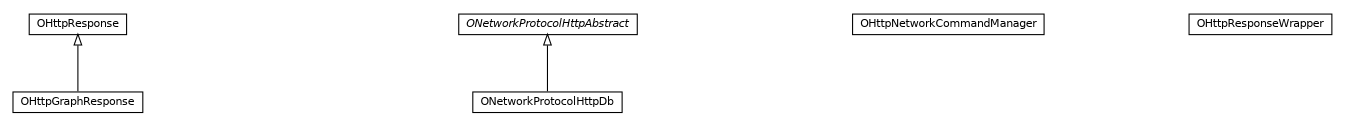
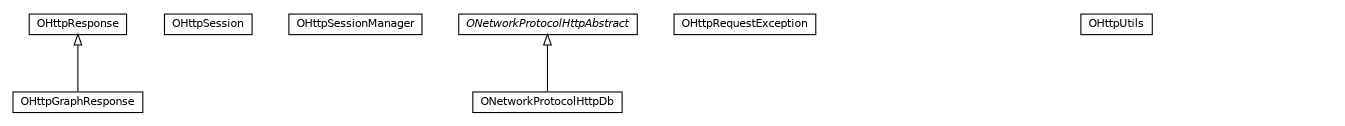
node "OHttpSession": added
node "OHttpSessionManager": added
node "OHttpRequestException": added
node "OHttpNetworkCommandManager": removed
node "OHttpUtils": added
node "OHttpResponseWrapper": removed
